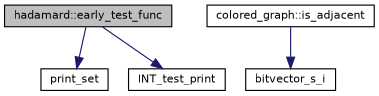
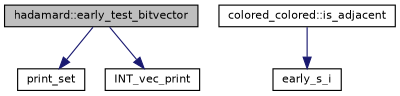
node "hadamard::early_test_func": label "hadamard::early_test_func" -> "hadamard::early_test_bitvector"
node "colored_graph::is_adjacent": label "colored_graph::is_adjacent" -> "colored_colored::is_adjacent"
node "INT_test_print": label "INT_test_print" -> "INT_vec_print"
node "bitvector_s_i": label "bitvector_s_i" -> "early_s_i"
